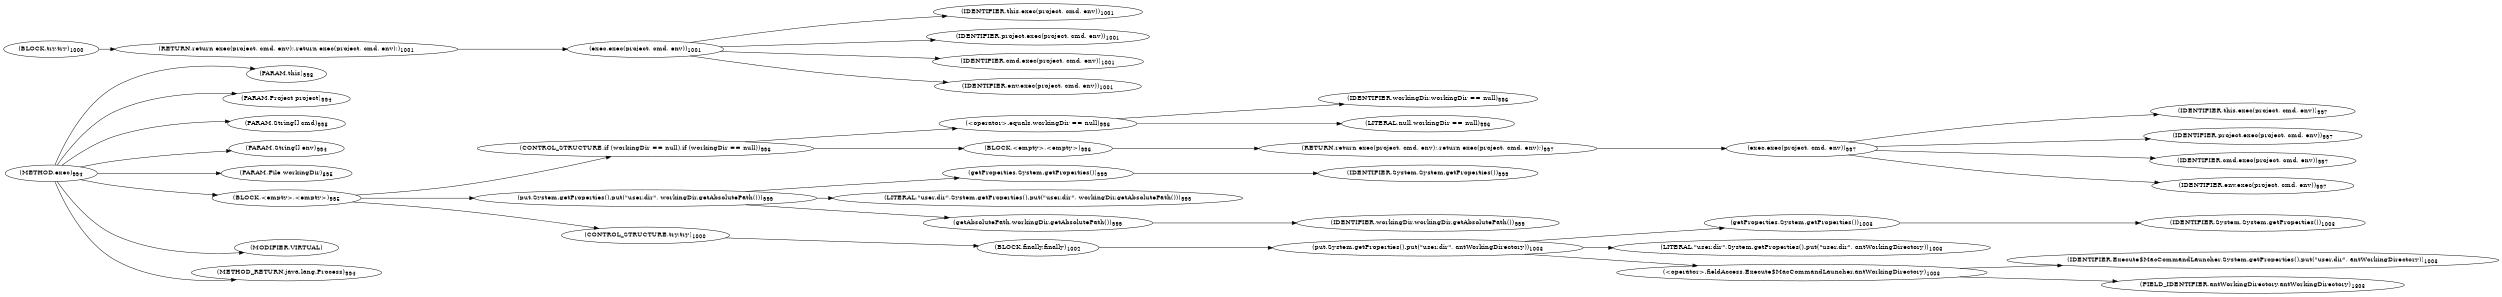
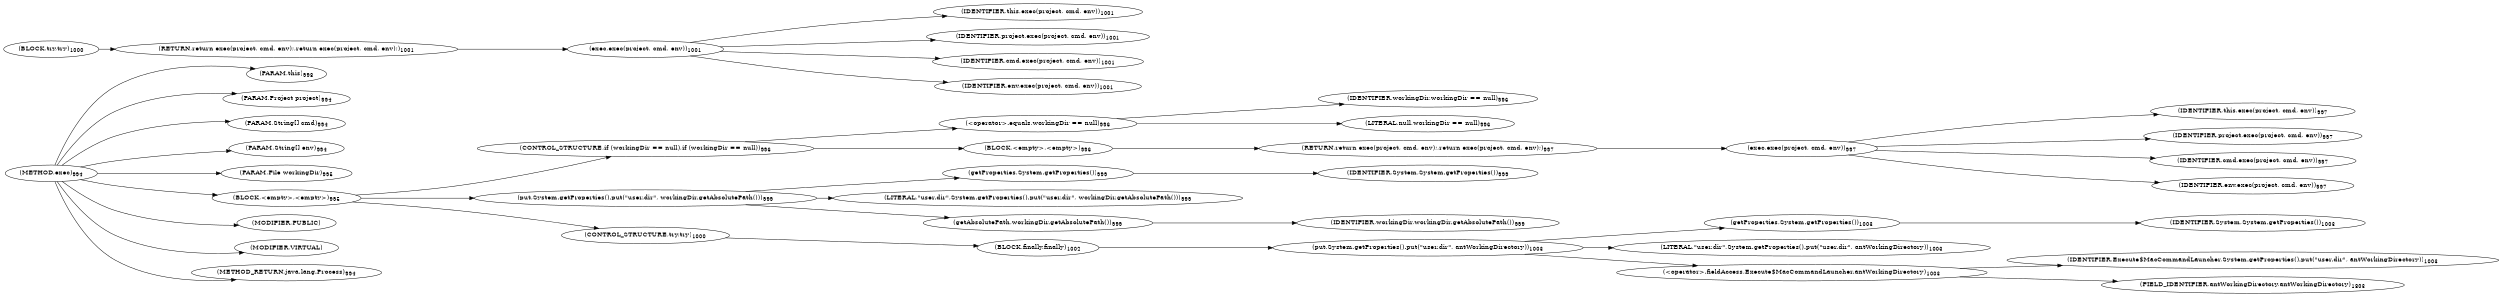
node "(PARAM,String[] cmd)": text "998" -> "994"
node "(PARAM,File workingDir)": text "895" -> "995"
node "(MODIFIER,PUBLIC)": added
